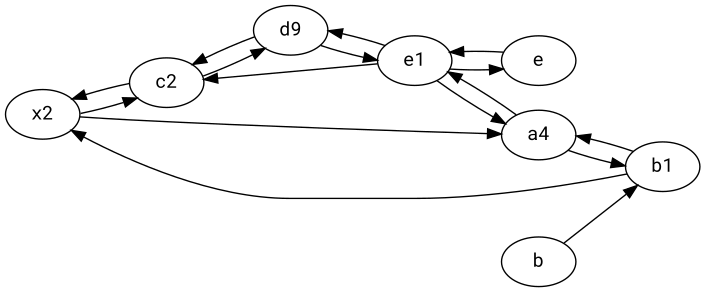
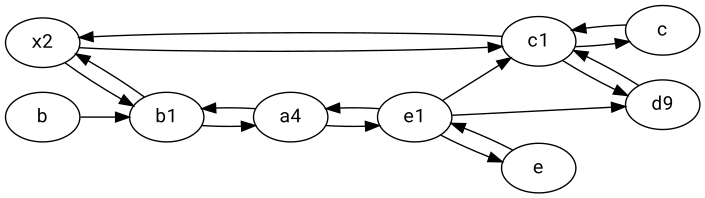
node "c": added
edge "d9" -> "e1": removed
node "c2": label "c2" -> "c1"
edge "x2" -> "a4": now "x2" -> "b1"
